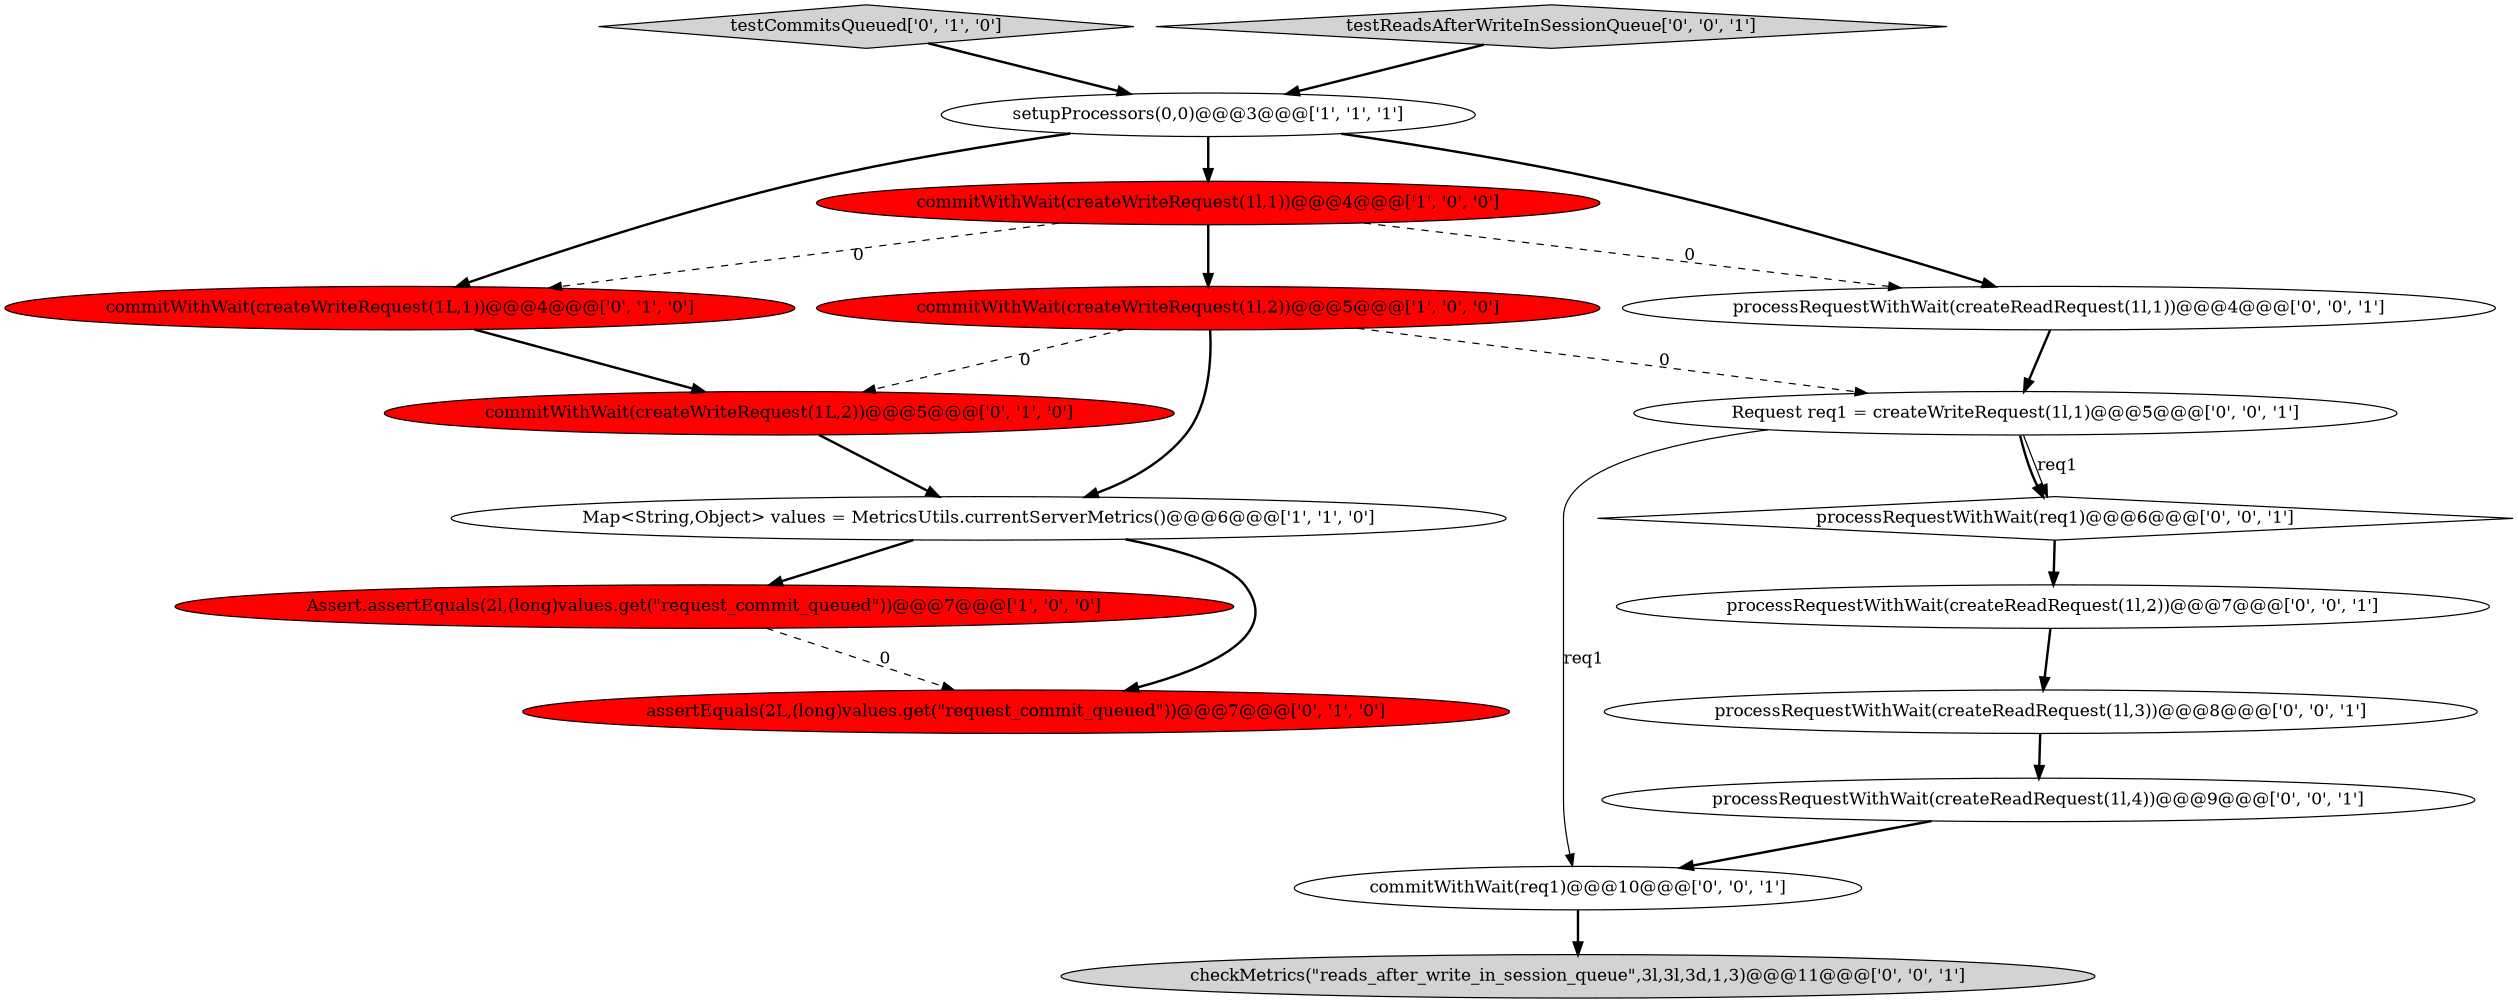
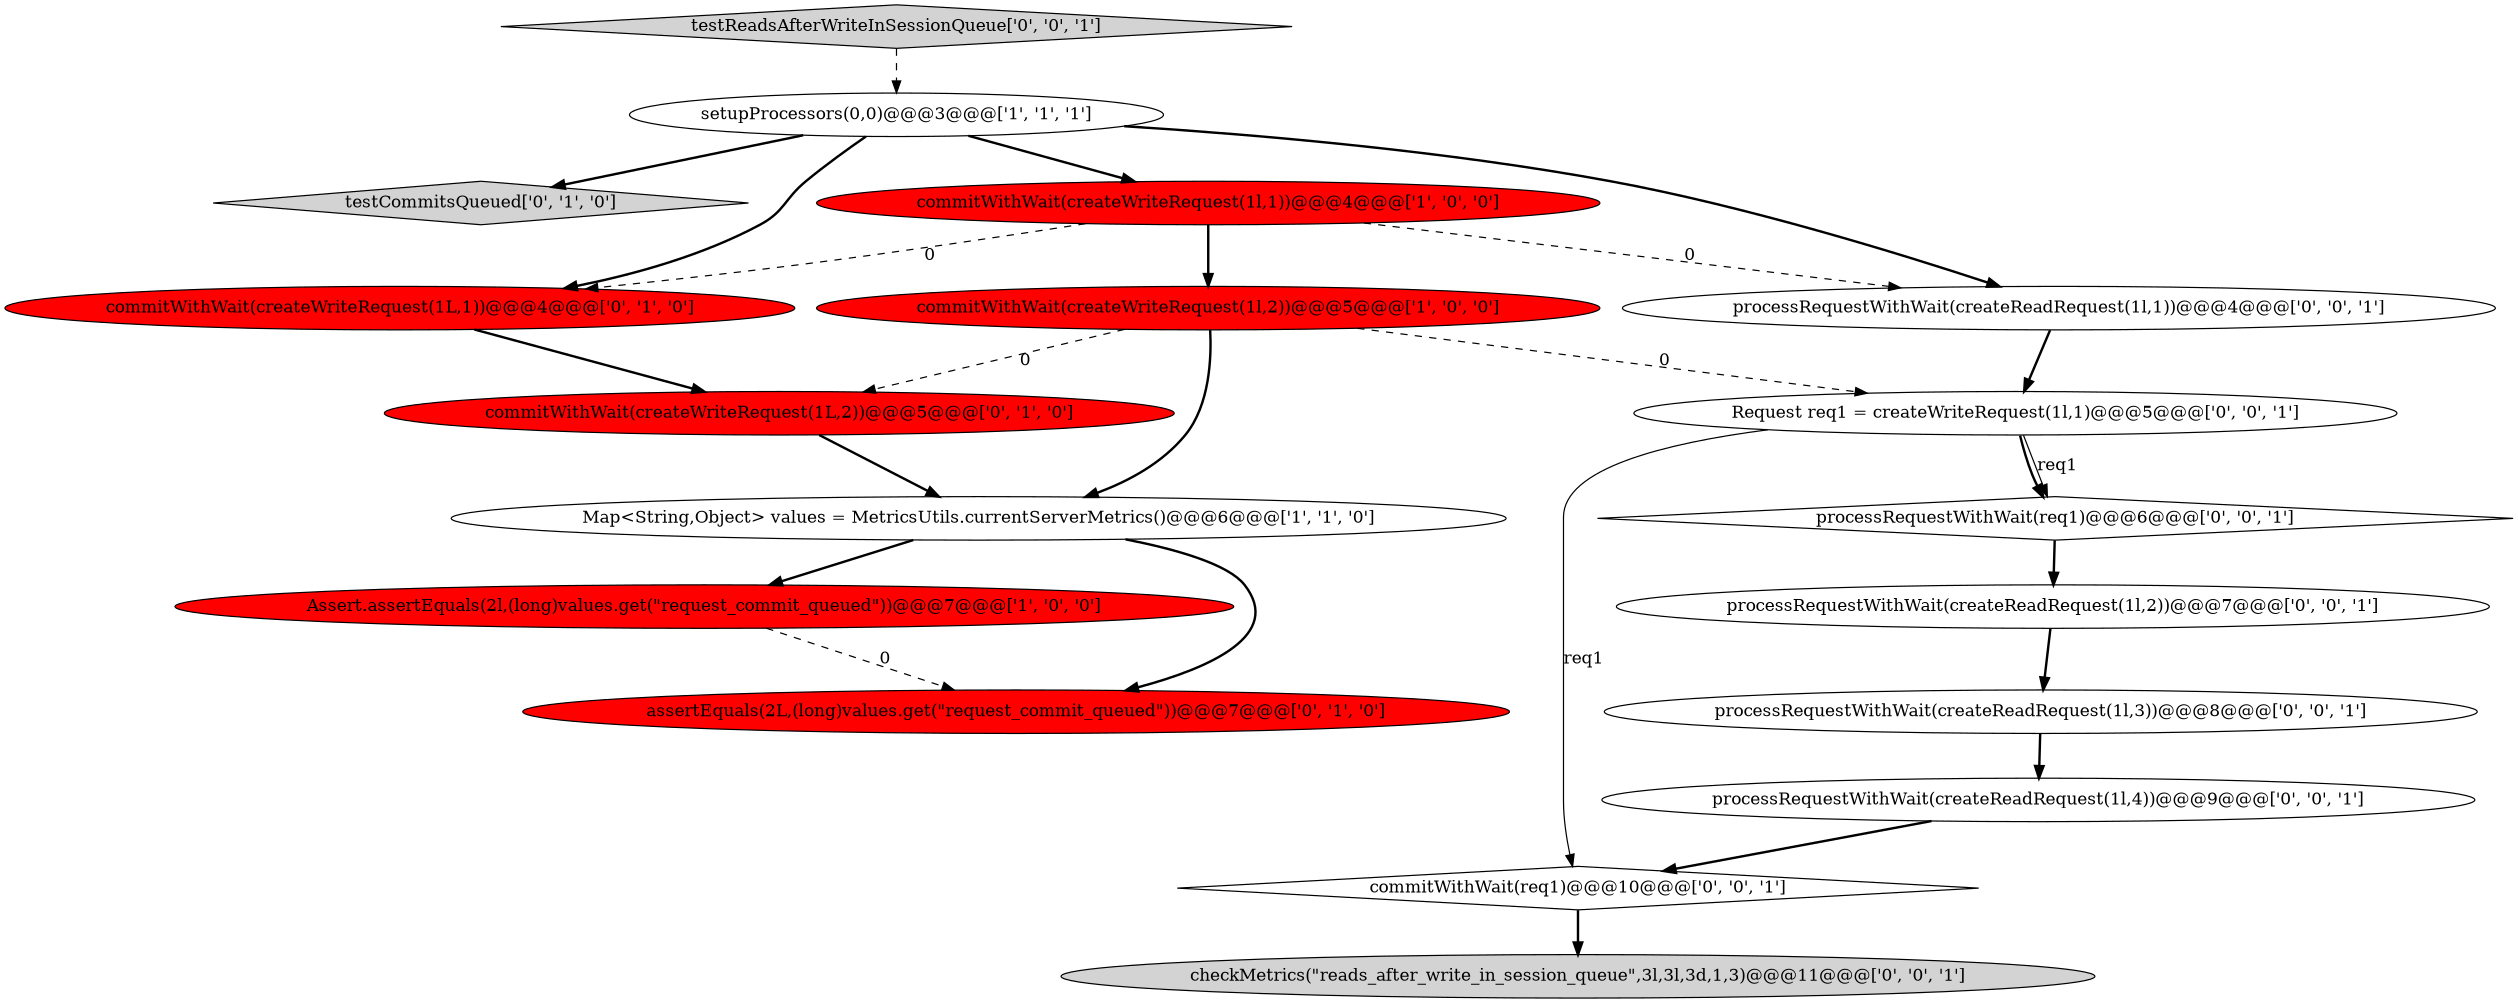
edge "testCommitsQueued['0', '1', '0']" -> "setupProcessors(0,0)@@@3@@@['1', '1', '1']": reversed
edge "testReadsAfterWriteInSessionQueue['0', '0', '1']" -> "setupProcessors(0,0)@@@3@@@['1', '1', '1']": style bold -> dashed
node "commitWithWait(req1)@@@10@@@['0', '0', '1']": shape ellipse -> diamond
